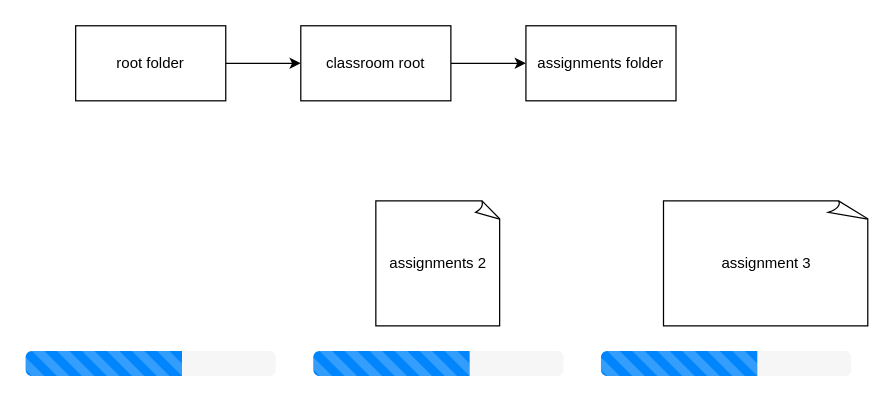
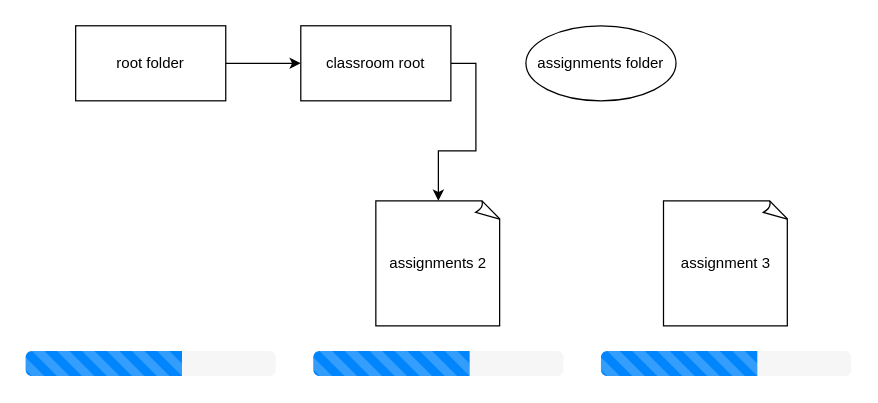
edge "classroom root" -> "assignments folder": now "classroom root" -> "assignments 2"
node "assignments folder": shape rectangle -> ellipse
node "assignment 3": size 206x125 -> 125x125
